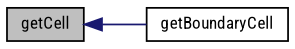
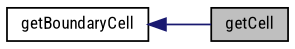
edge "getBoundaryCell" -> "getCell": reversed
